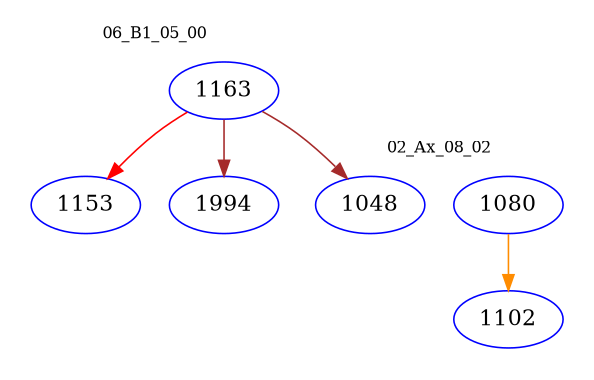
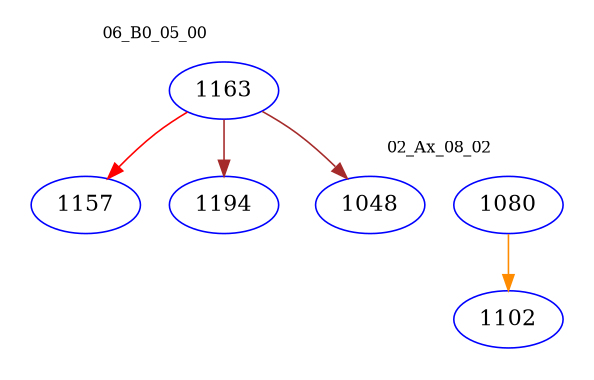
cluster "06_B1_05_00": label "06_B1_05_00" -> "06_B0_05_00"
node "1153": label "1153" -> "1157"
node "1994": label "1994" -> "1194"
